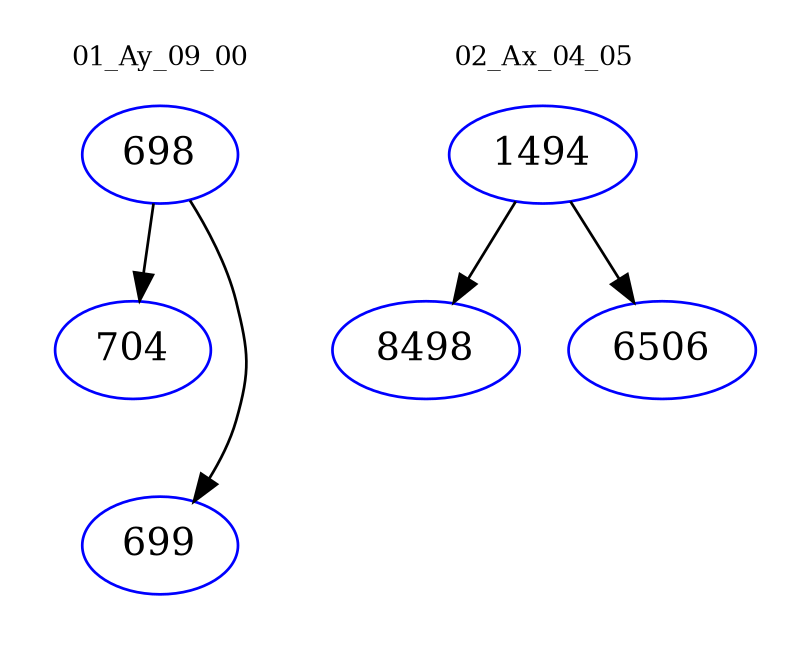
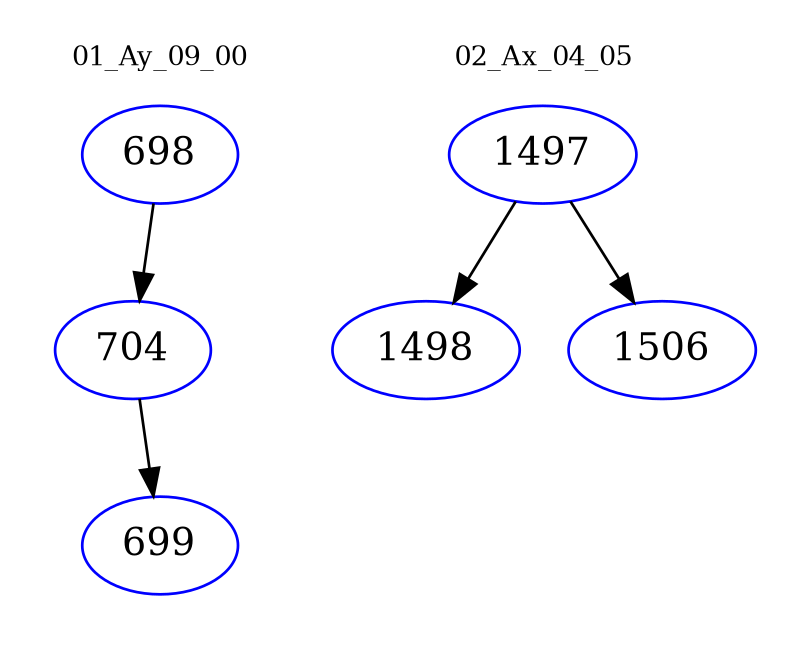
node "1494": label "1494" -> "1497"
edge "698" -> "699": now "704" -> "699"
node "8498": label "8498" -> "1498"
node "6506": label "6506" -> "1506"
